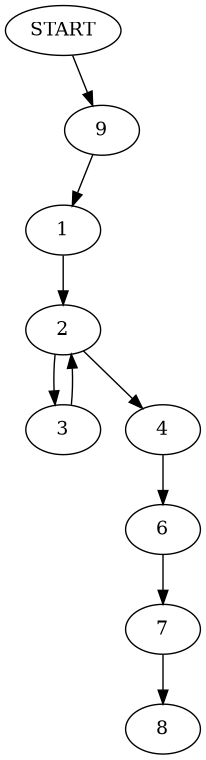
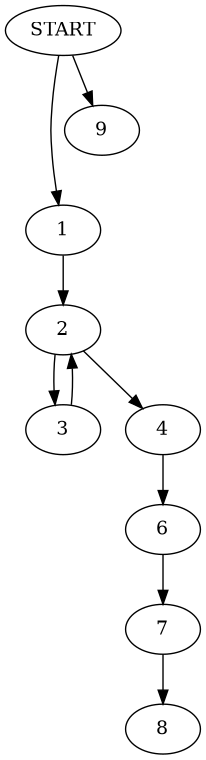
edge "9" -> "1": now "START" -> "1"
